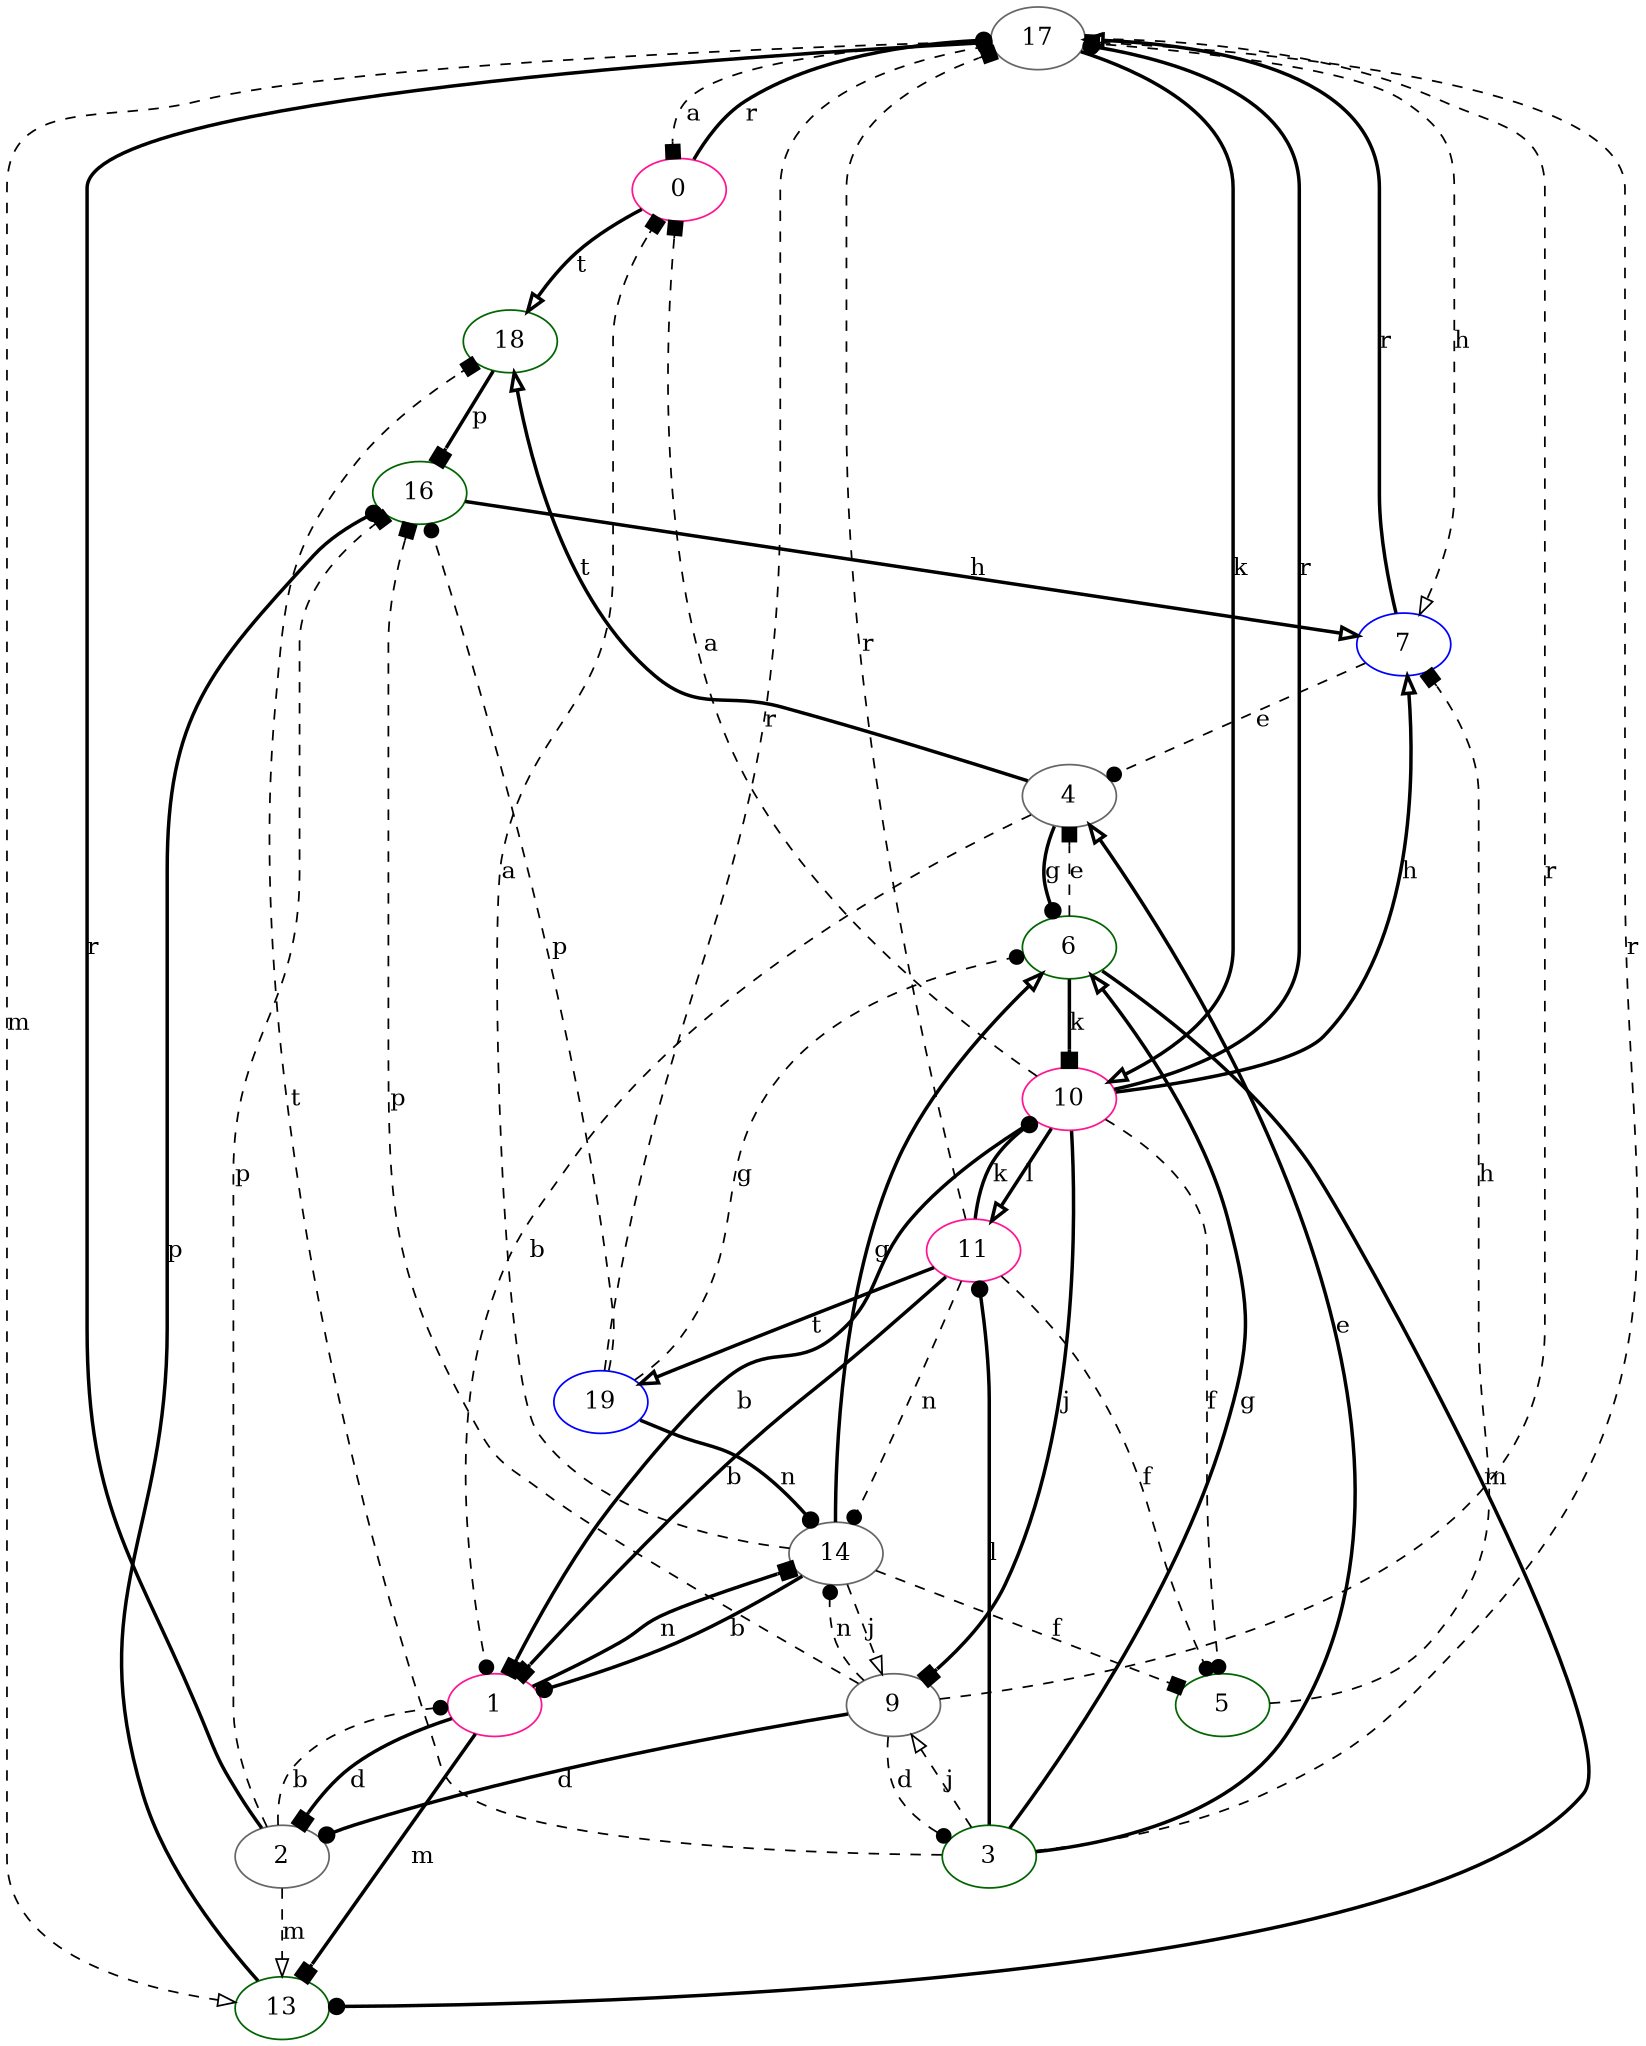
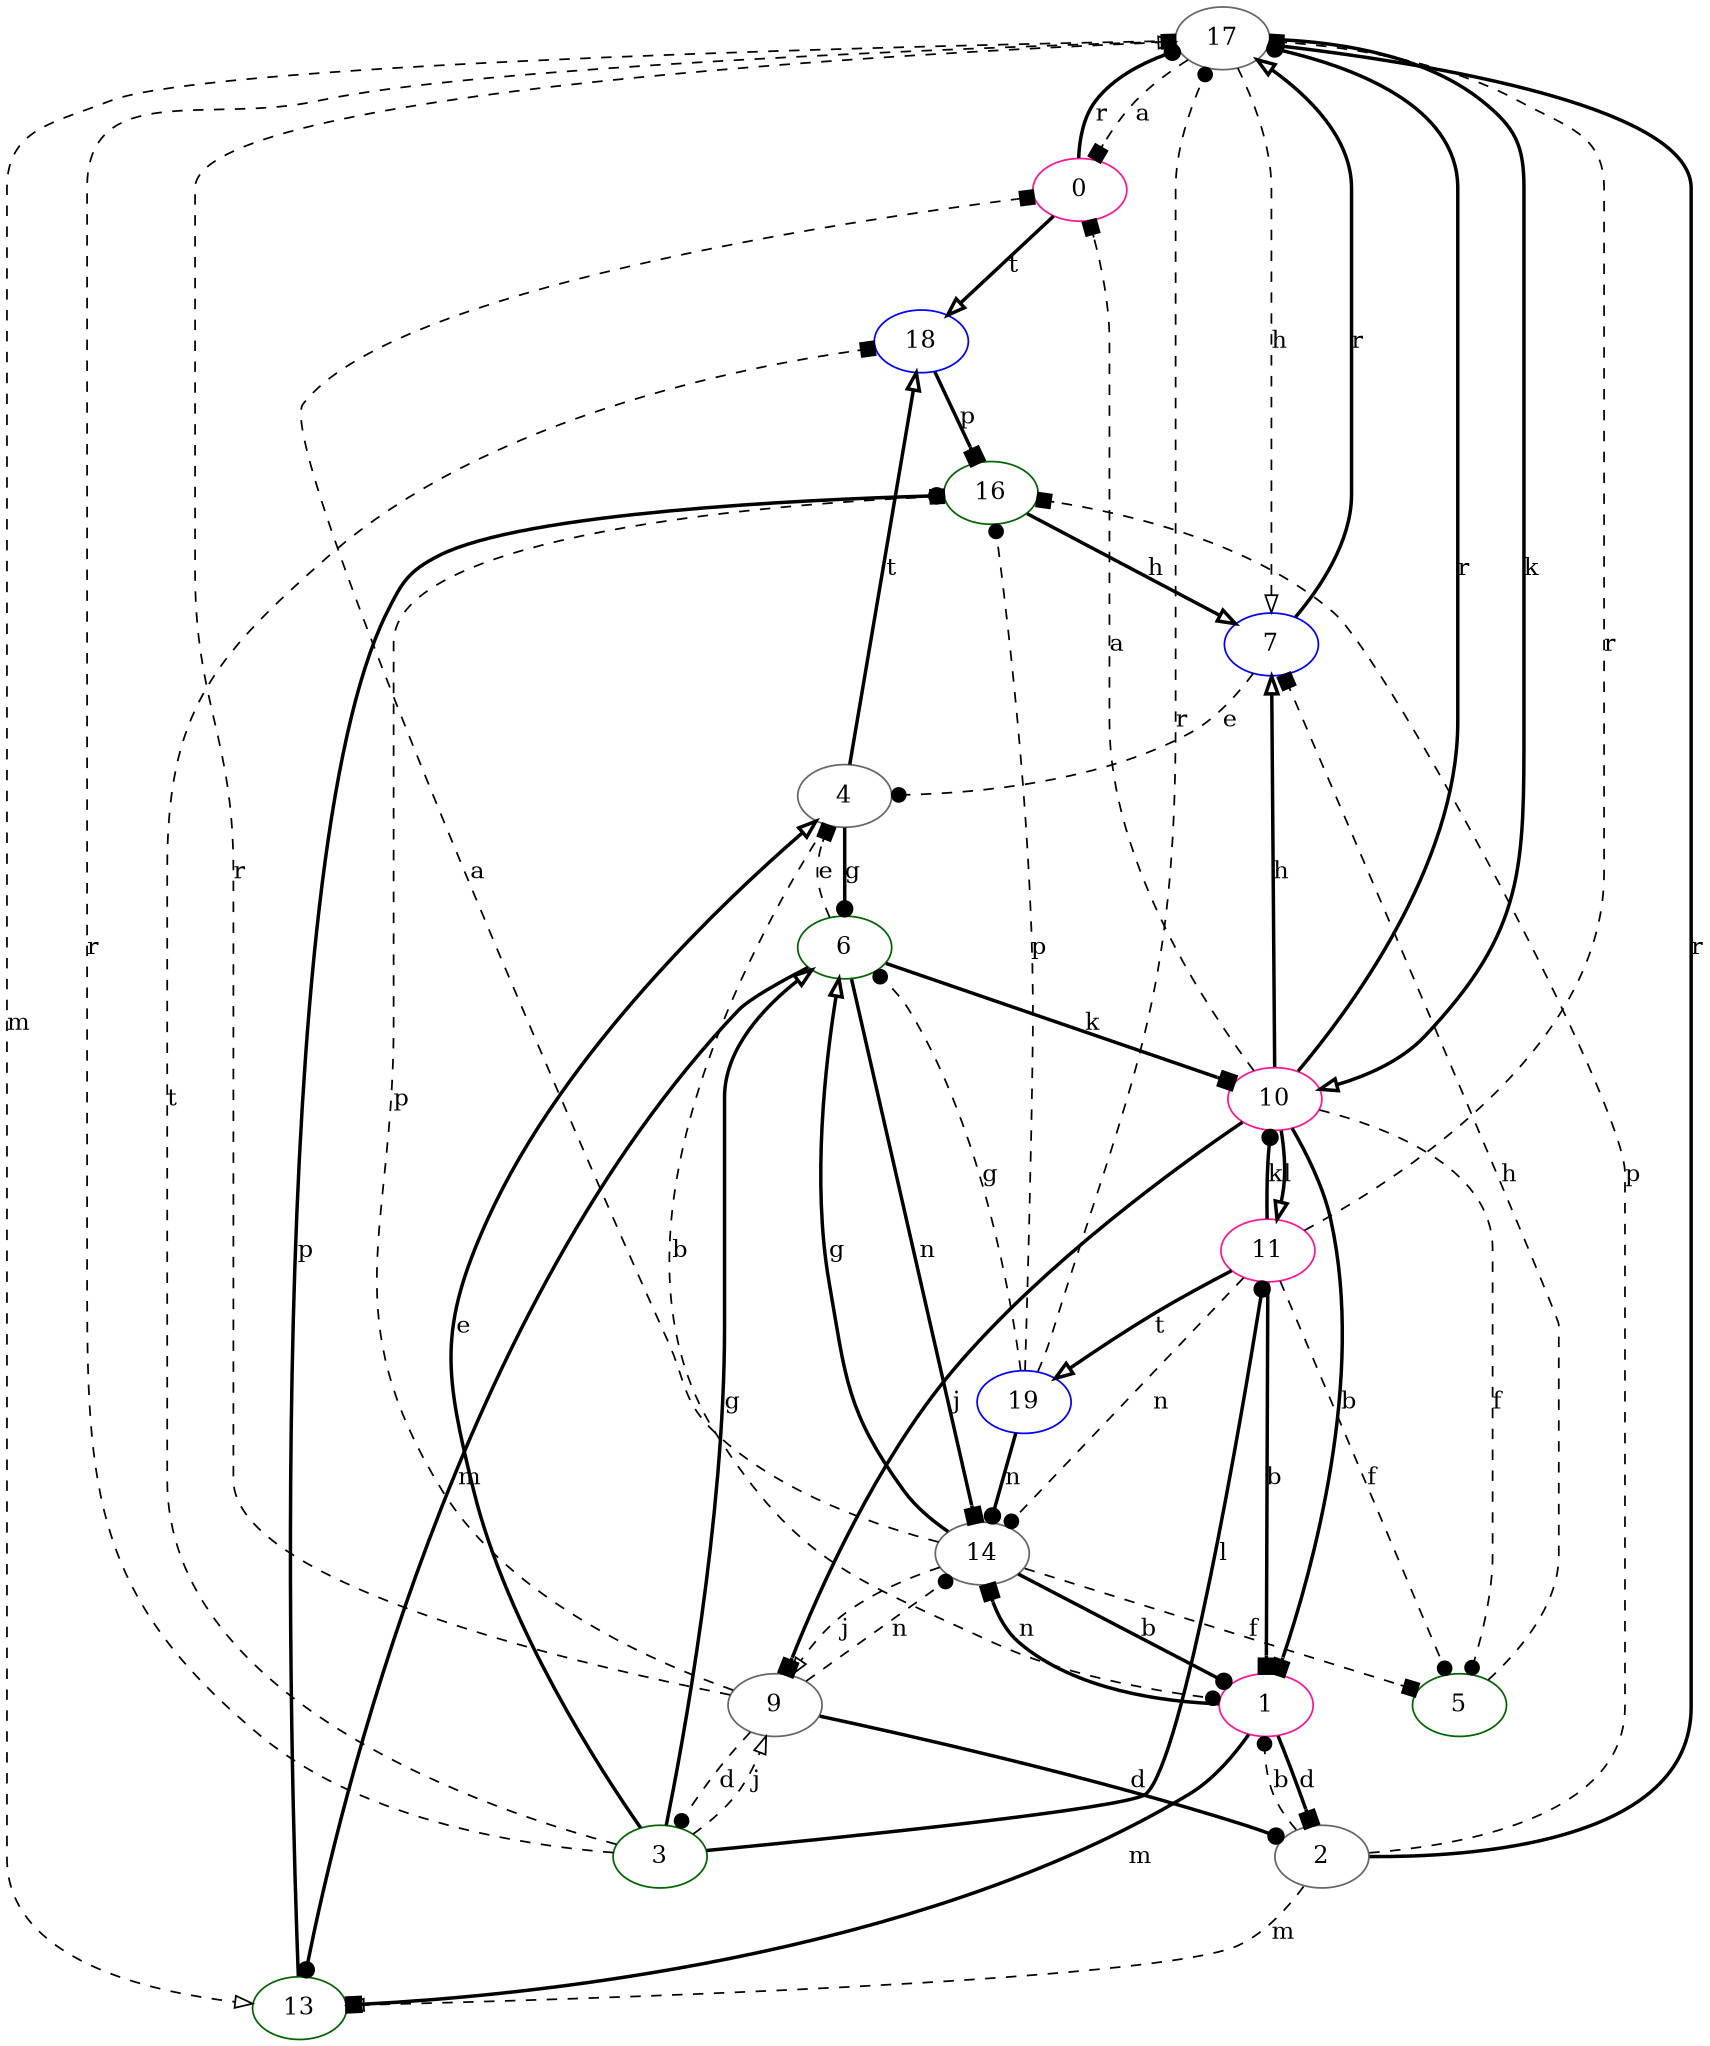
node "18": color darkgreen -> blue
edge "6" -> "14": added, label "n"
